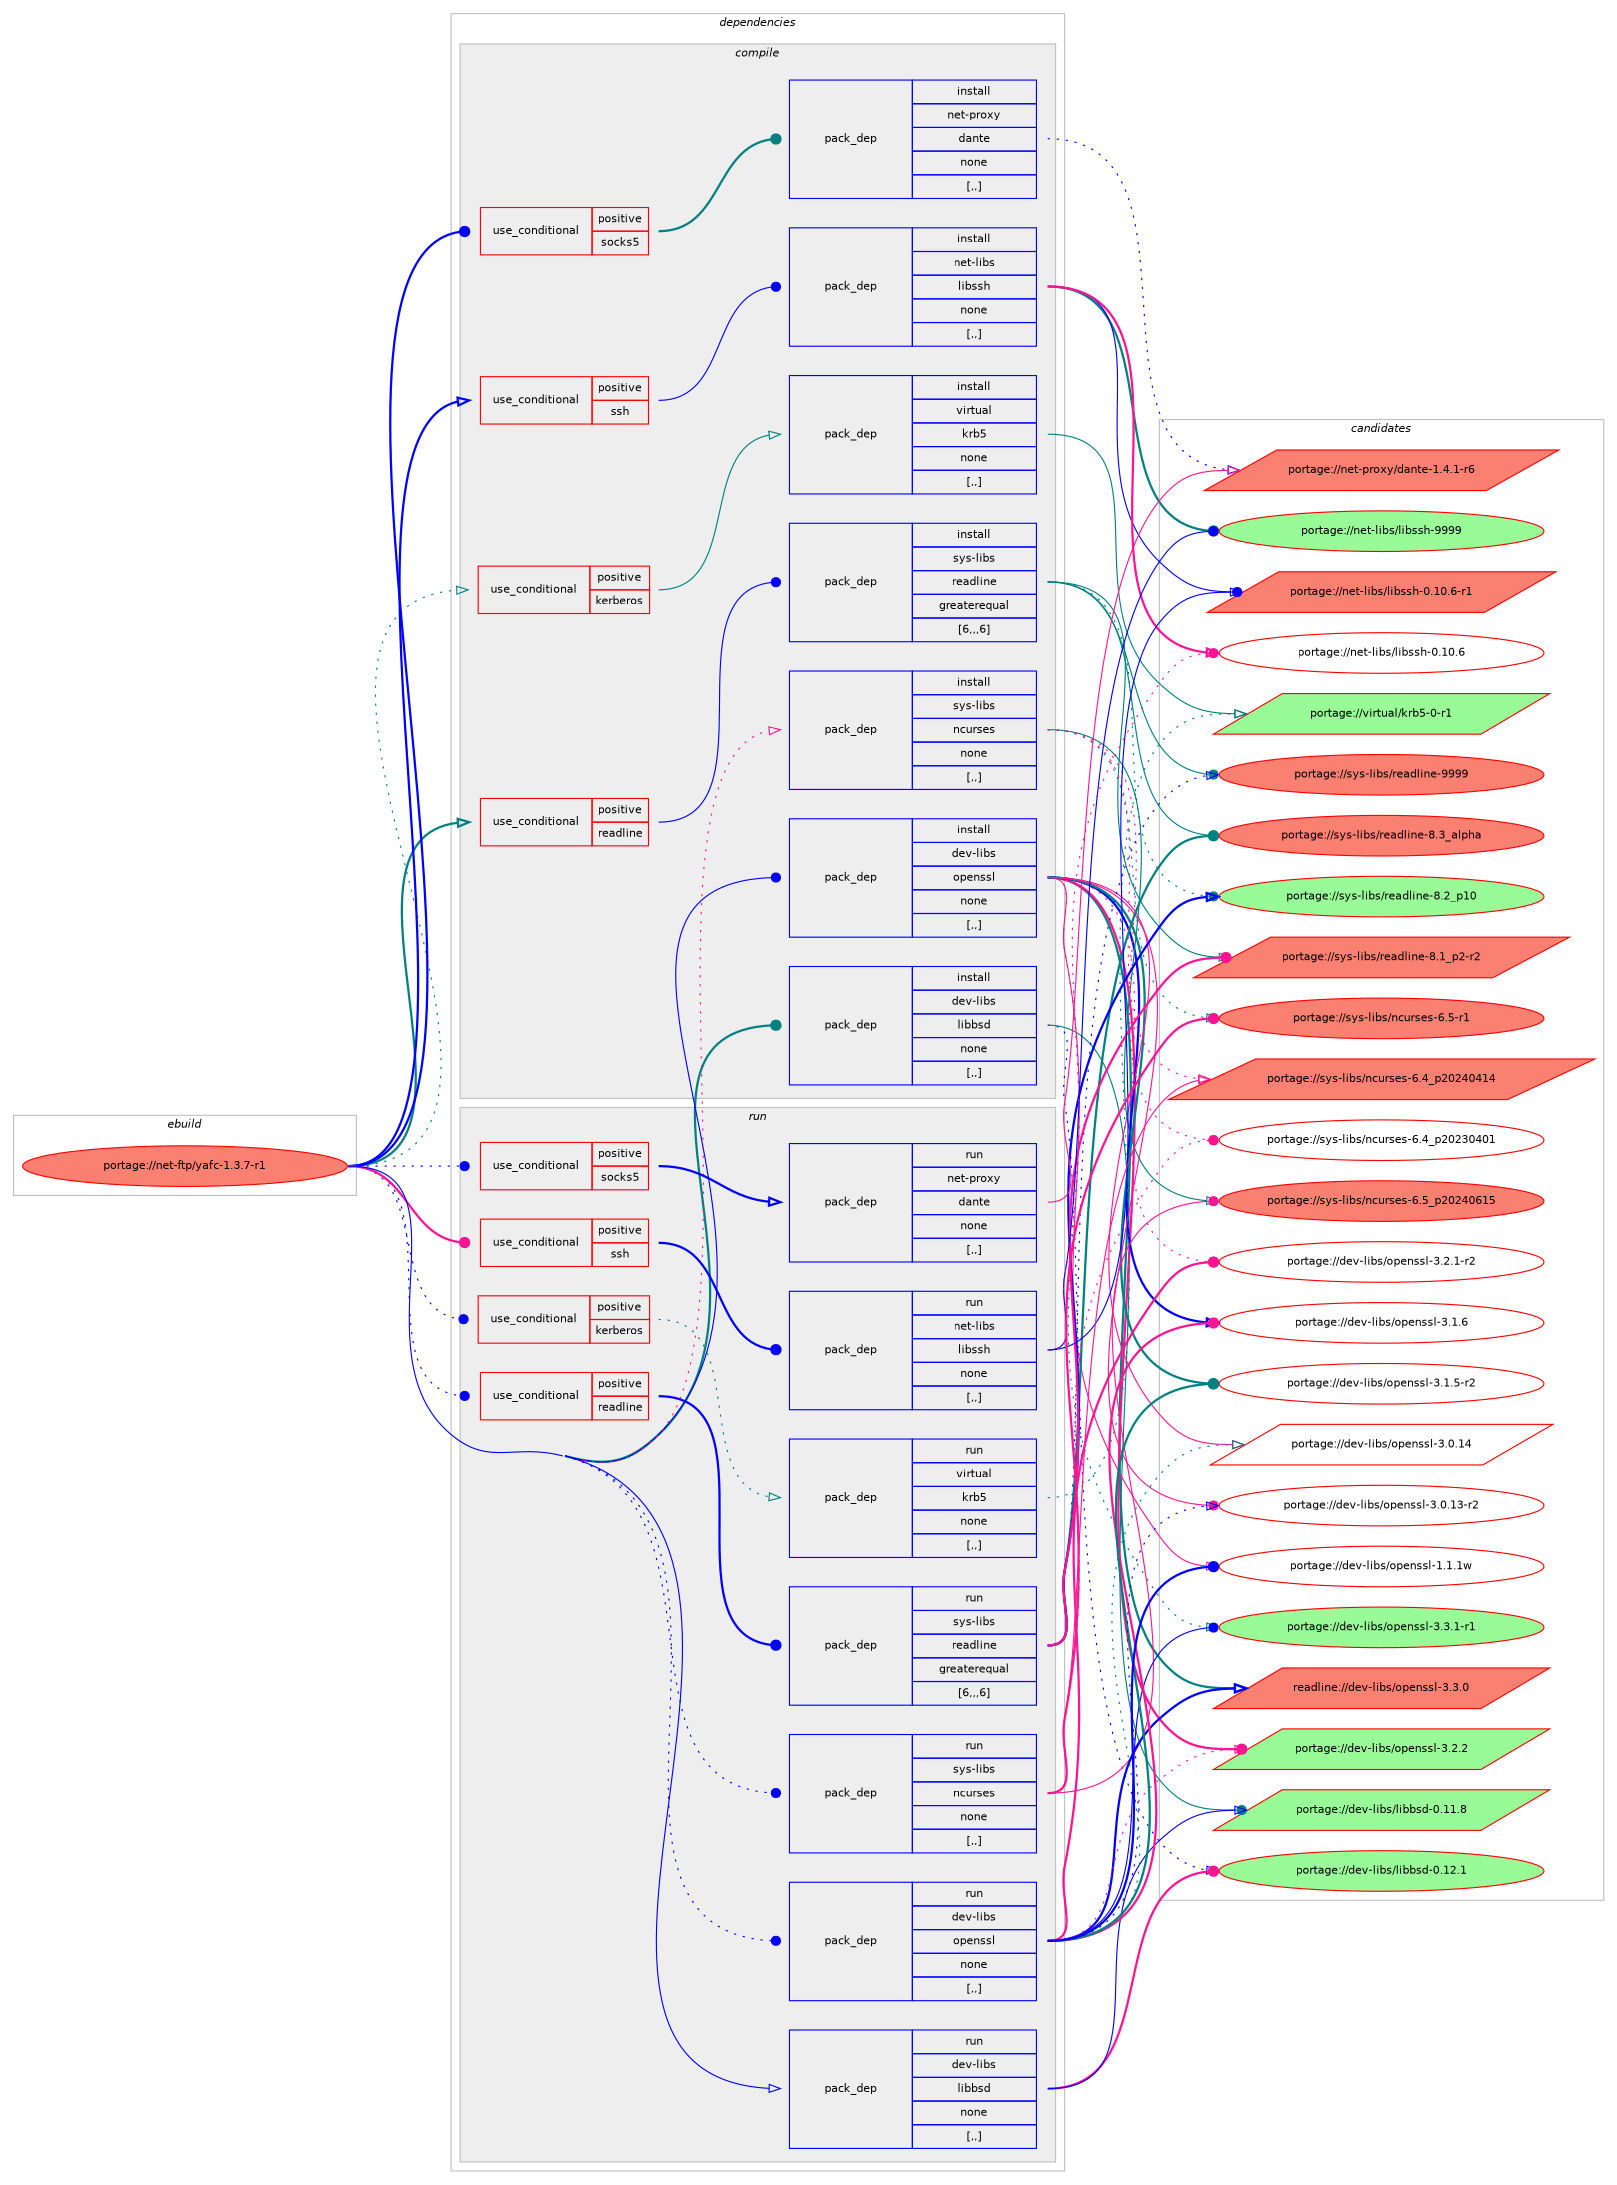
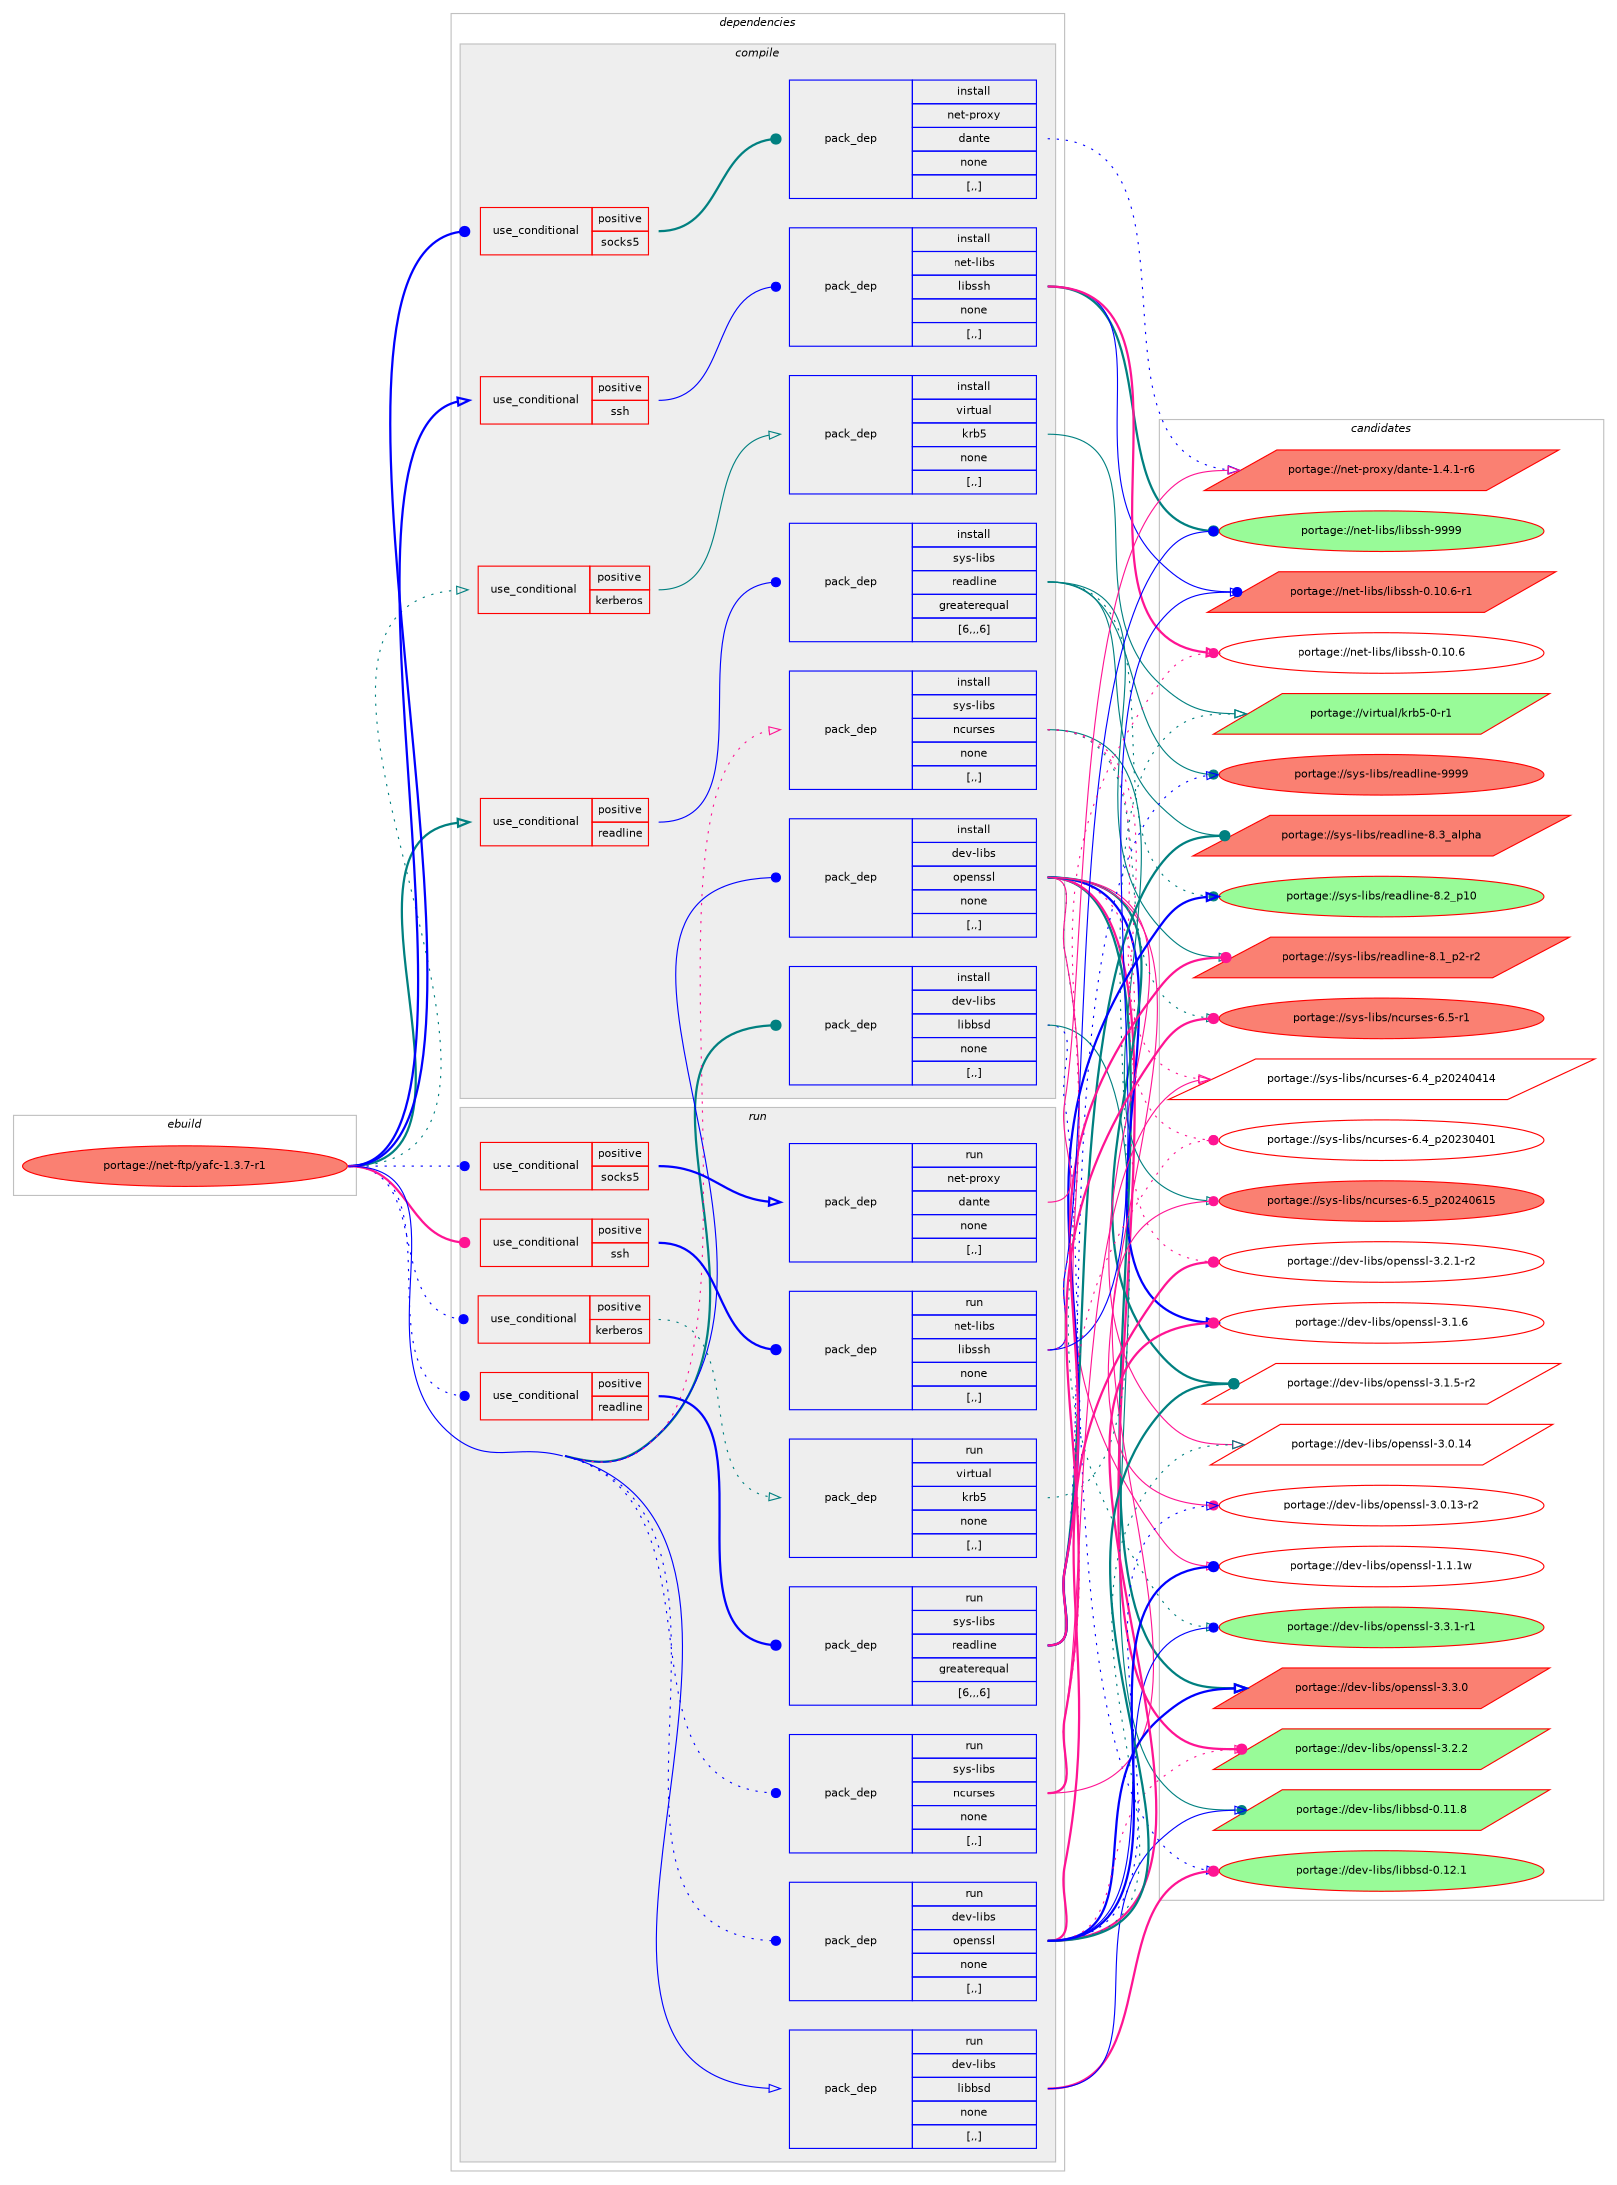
node "portage://sys-libs/readline-8.3_alpha": shape ellipse -> parallelogram
node "portage://sys-libs/ncurses-6.4_p20240414": fillcolor salmon -> white
node "portage://dev-libs/openssl-3.1.5-r2": shape ellipse -> parallelogram
node "readline://dev-libs/openssl-3.3.0": label "readline://dev-libs/openssl-3.3.0" -> "portage://dev-libs/openssl-3.3.0"
